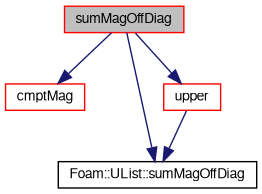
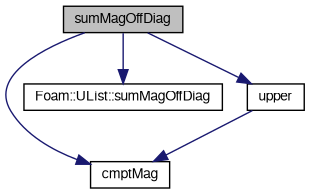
node "sumMagOffDiag": color red -> black
node "cmptMag": color red -> black
node "upper": color red -> black
edge "upper" -> "Foam::UList::sumMagOffDiag": now "upper" -> "cmptMag"
